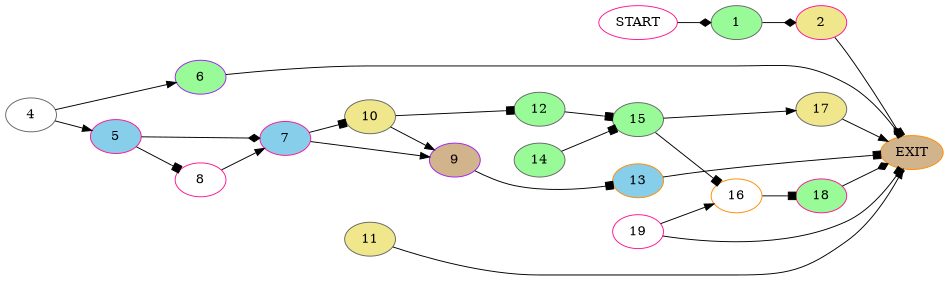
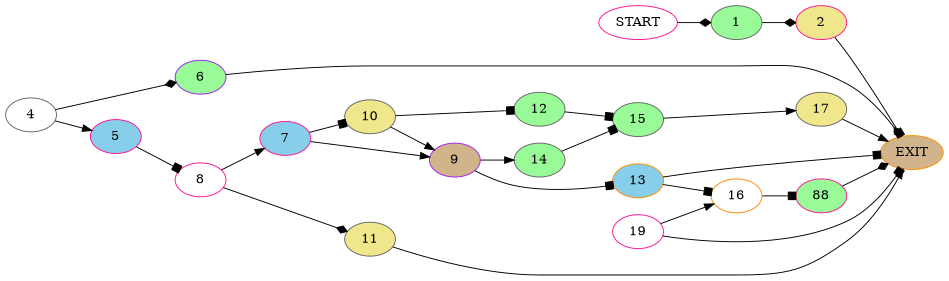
edge "4" -> "6": arrowhead normal -> diamond
edge "5" -> "7": removed
edge "15" -> "16": now "13" -> "16"
edge "9" -> "14": added
node "18": label "18" -> "88"
edge "8" -> "11": added
